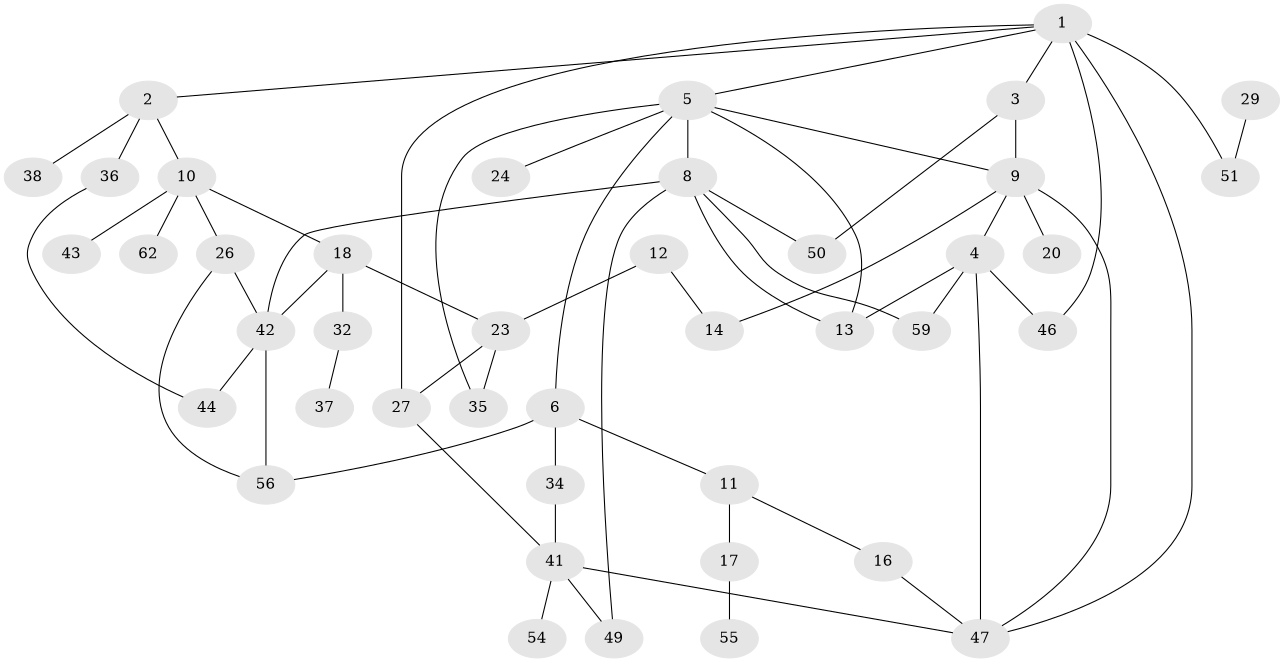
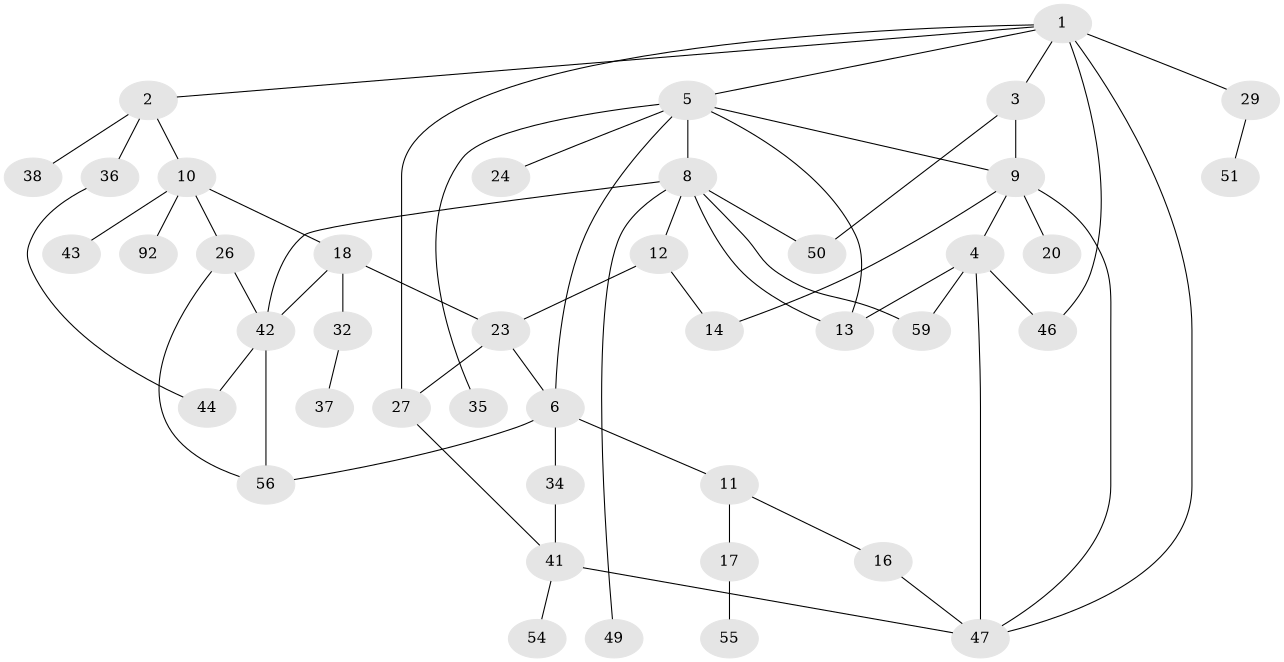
edge "1" -- "51": now "1" -- "29"
edge "8" -- "12": added
node "62": label "62" -> "92"
edge "23" -- "35": now "23" -- "6"
edge "41" -- "49": removed
